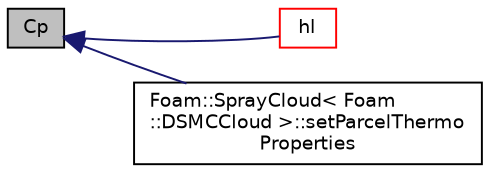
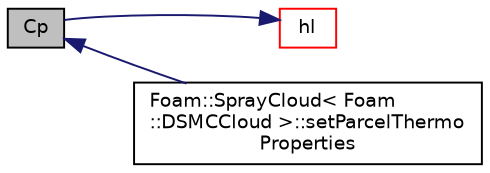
edge "hl" -> "Cp": reversed
